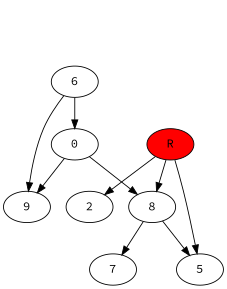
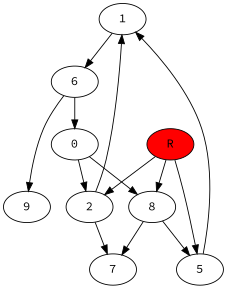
node "1": added
edge "0" -> "9": now "0" -> "2"
edge "2" -> "7": added
